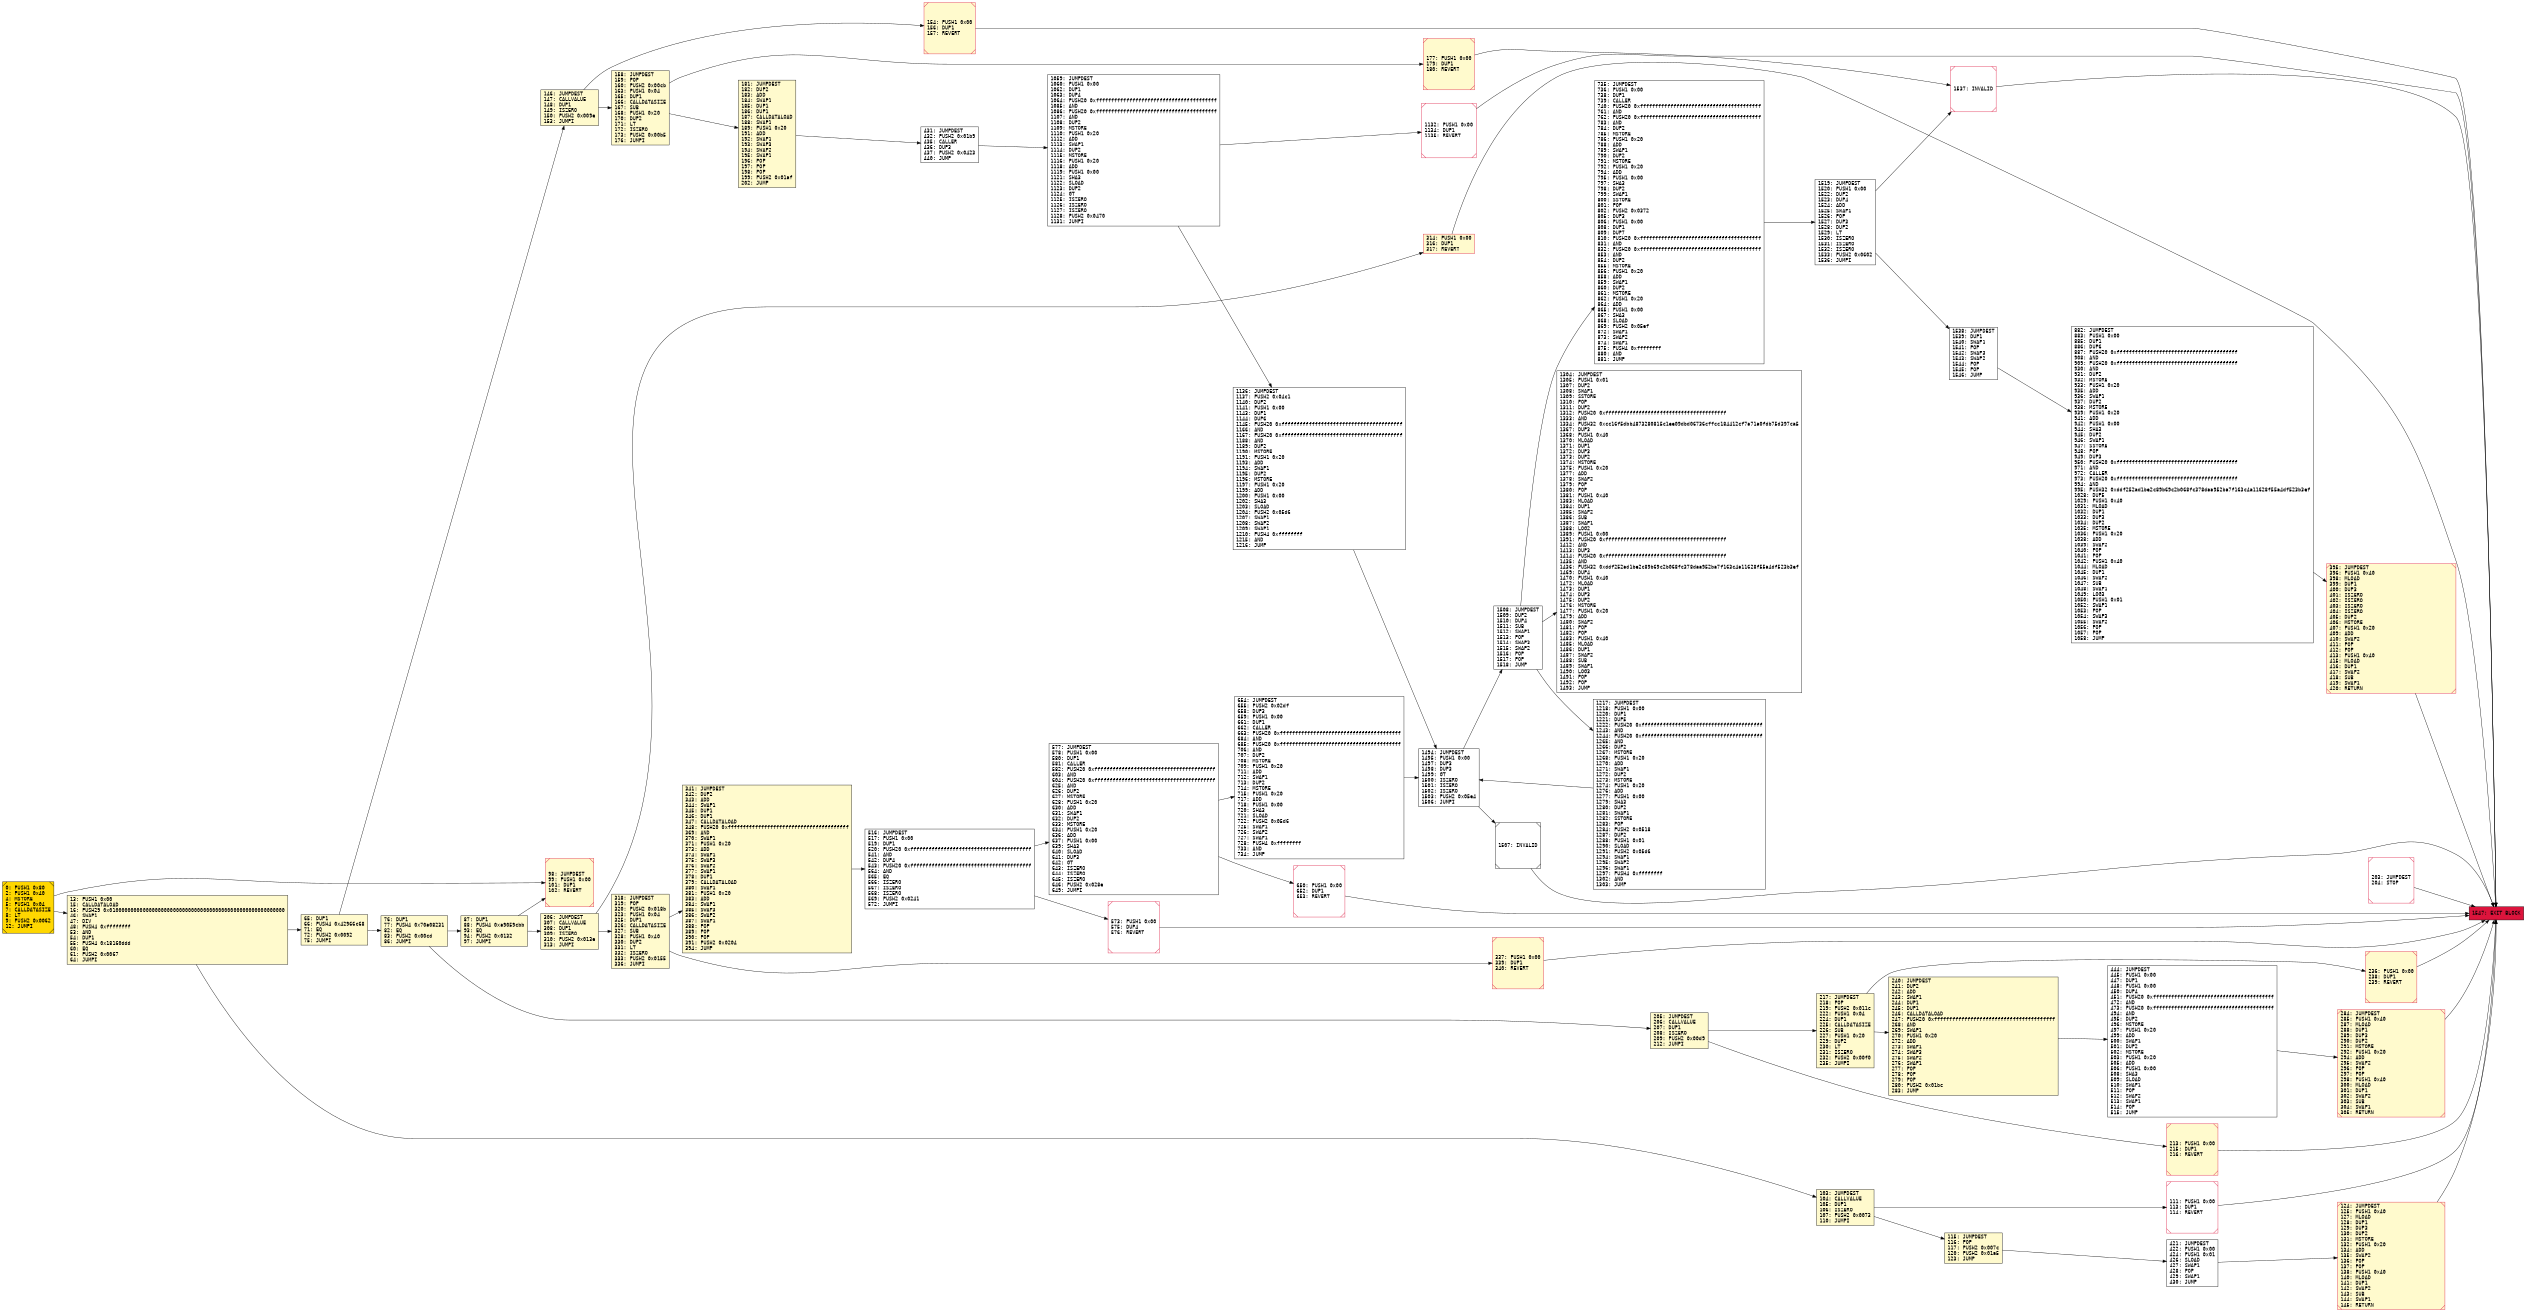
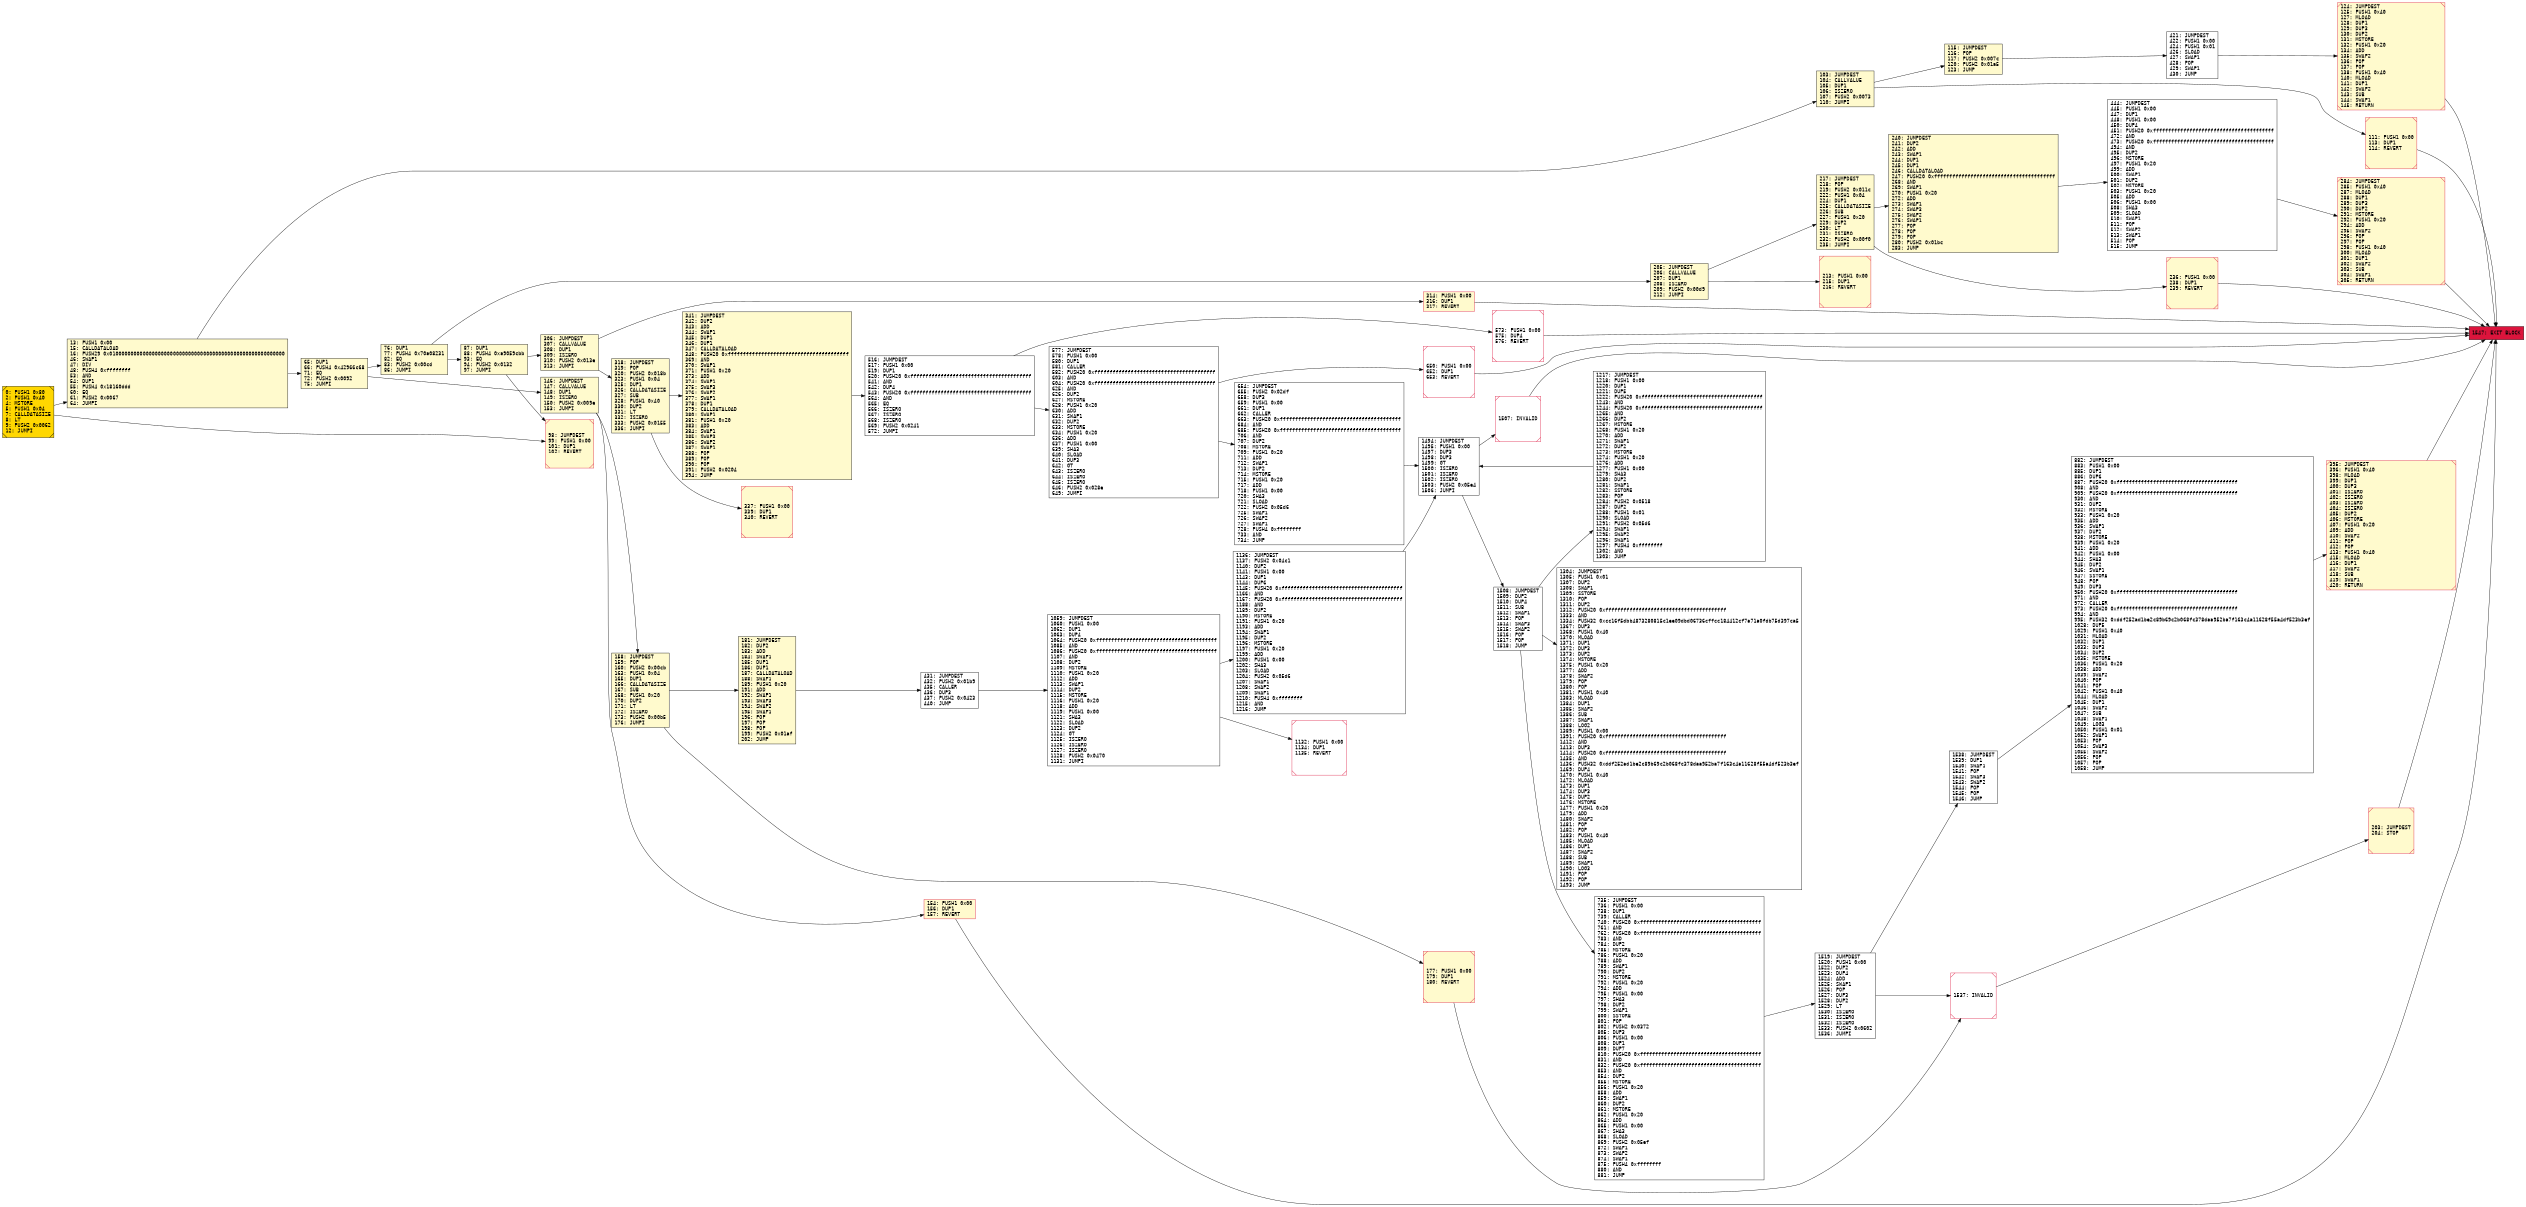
node "154: PUSH1 0x00 156: DUP1 157: REVERT": shape Msquare -> box
edge "1132: PUSH1 0x00 1134: DUP1 1135: REVERT" -> "1547: EXIT BLOCK": removed
edge "1537: INVALID" -> "1547: EXIT BLOCK": now "1537: INVALID" -> "203: JUMPDEST 204: STOP"
node "1507: INVALID": color black -> crimson
node "203: JUMPDEST 204: STOP": fillcolor white -> lemonchiffon
edge "337: PUSH1 0x00 339: DUP1 340: REVERT" -> "1547: EXIT BLOCK": removed
edge "213: PUSH1 0x00 215: DUP1 216: REVERT" -> "1547: EXIT BLOCK": removed
node "111: PUSH1 0x00 113: DUP1 114: REVERT": fillcolor white -> lemonchiffon
